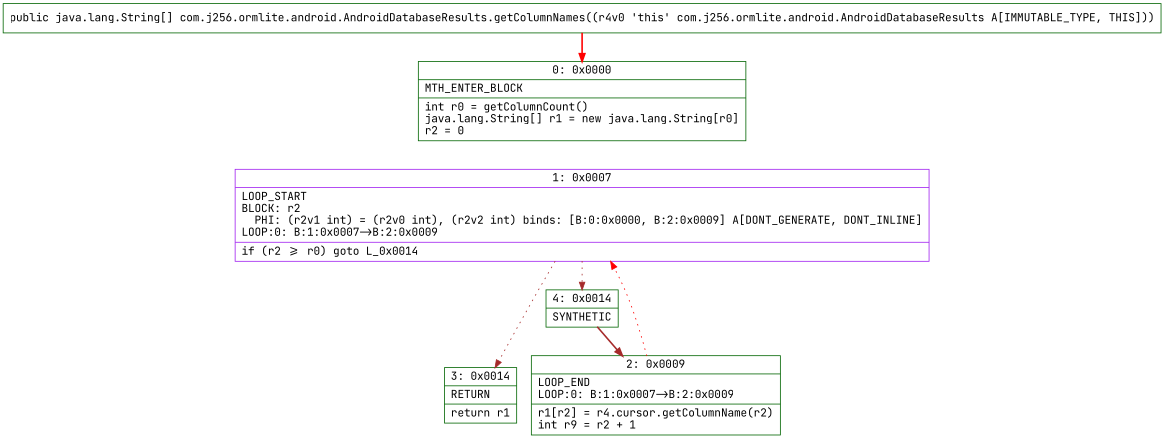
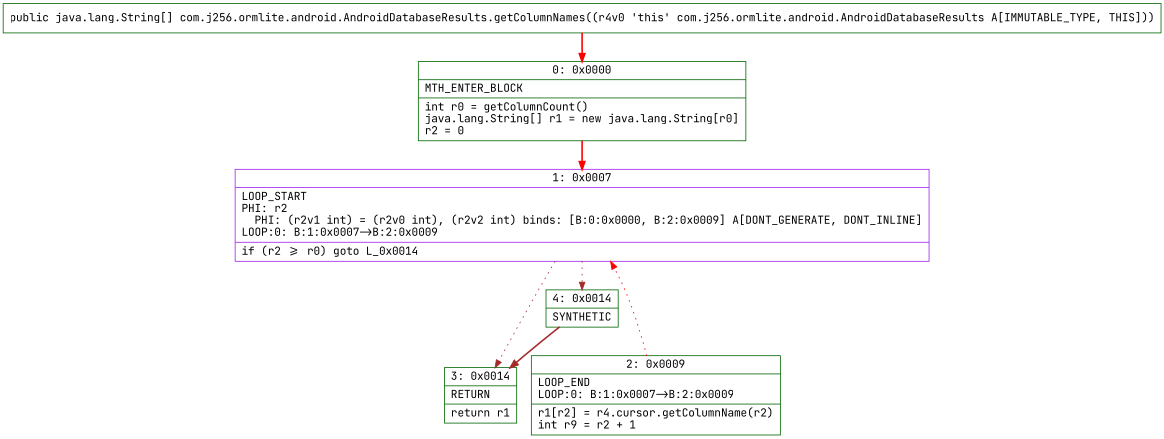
edge "0: 0x0000" -> "1: 0x0007": added
node "1: 0x0007": text "BLOCK: r2" -> "PHI: r2"
edge "4: 0x0014" -> "2: 0x0009": now "4: 0x0014" -> "3: 0x0014"
